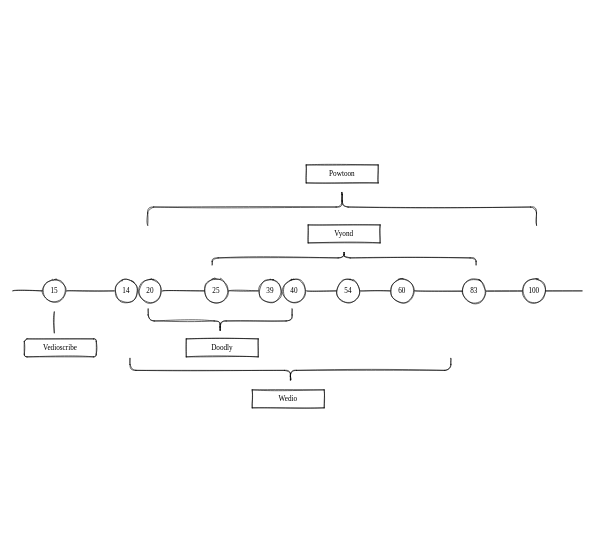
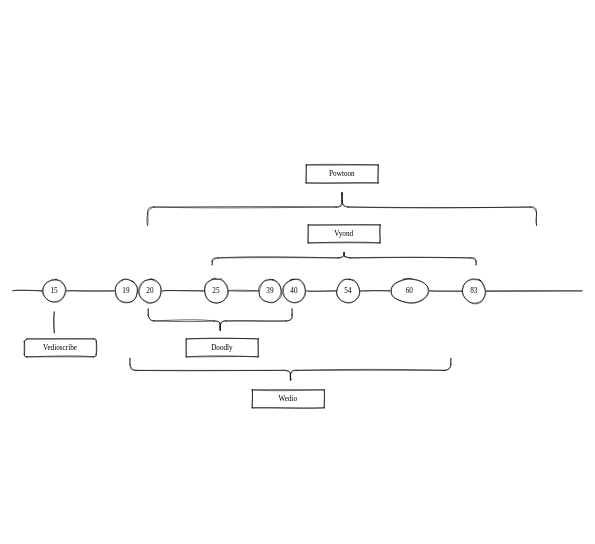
node "14": label "14" -> "19"
node "60": size 24x24 -> 39x24
node "100": removed
